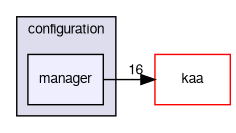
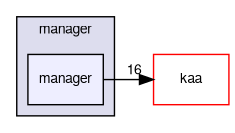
cluster "configuration": label "configuration" -> "manager"
